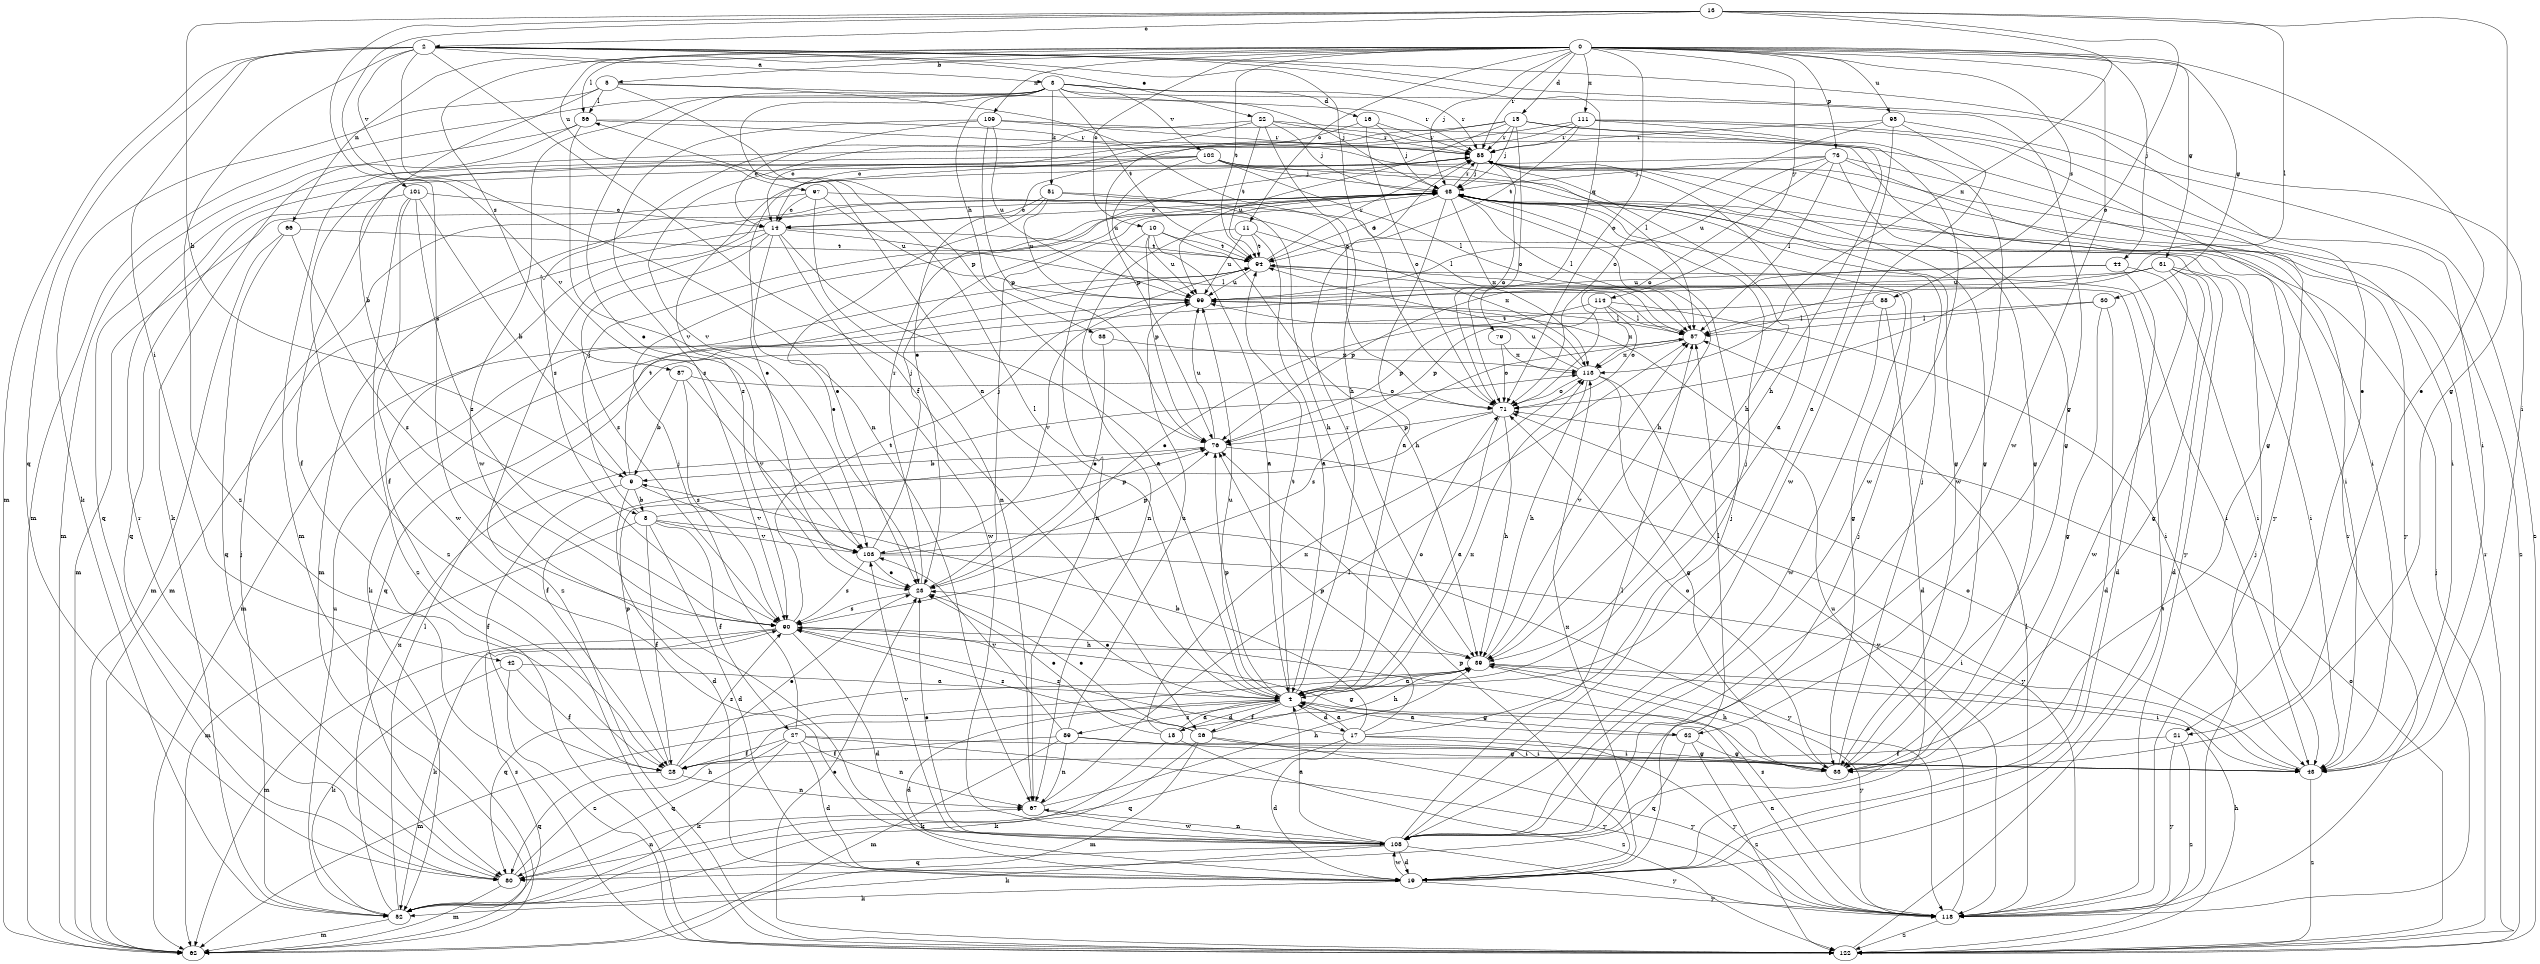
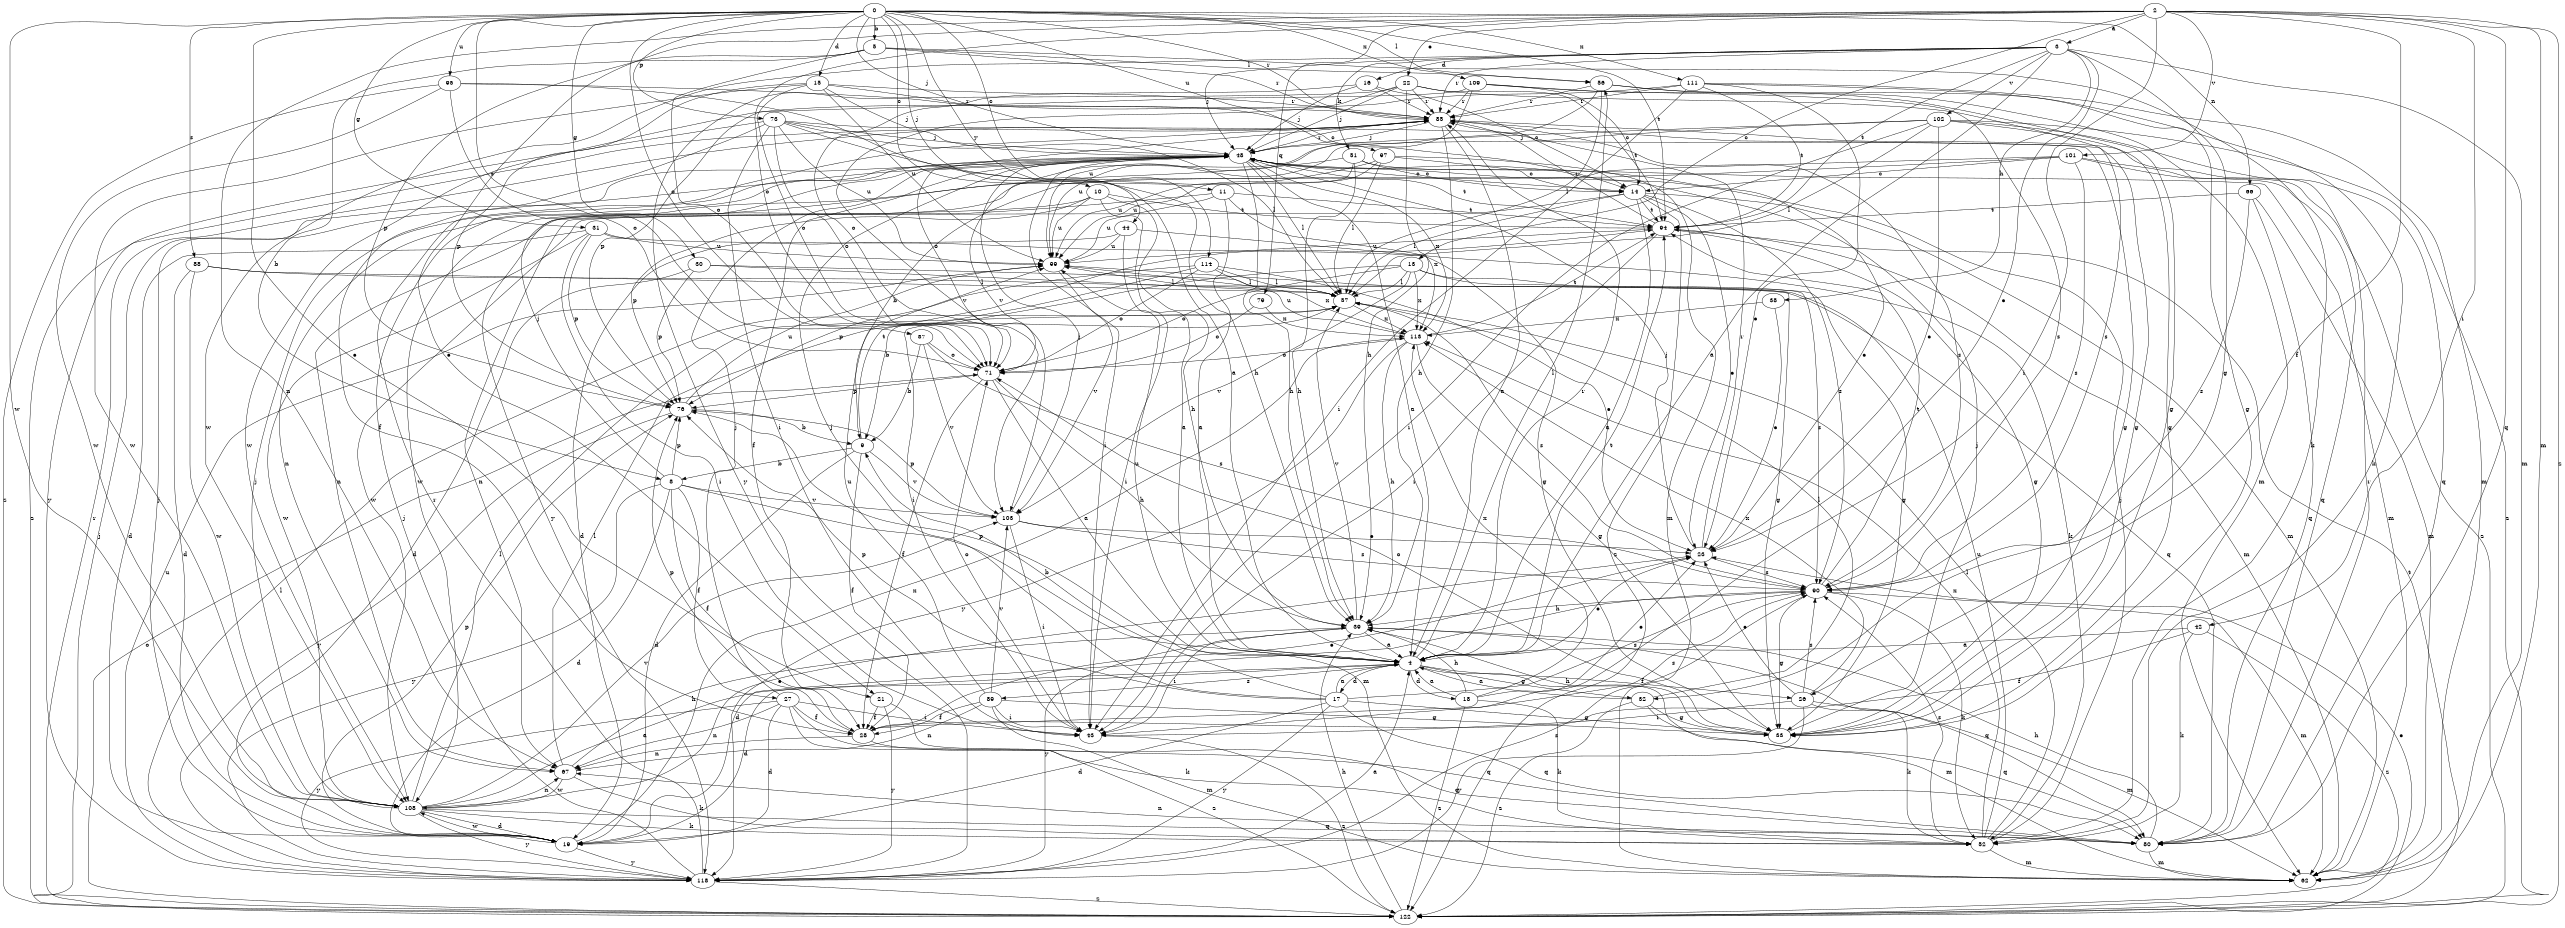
edge "13" -> "2": reversed
edge "15" -> "39": now "73" -> "39"
edge "4" -> "71": removed, label "o"
edge "19" -> "52": now "67" -> "52"
